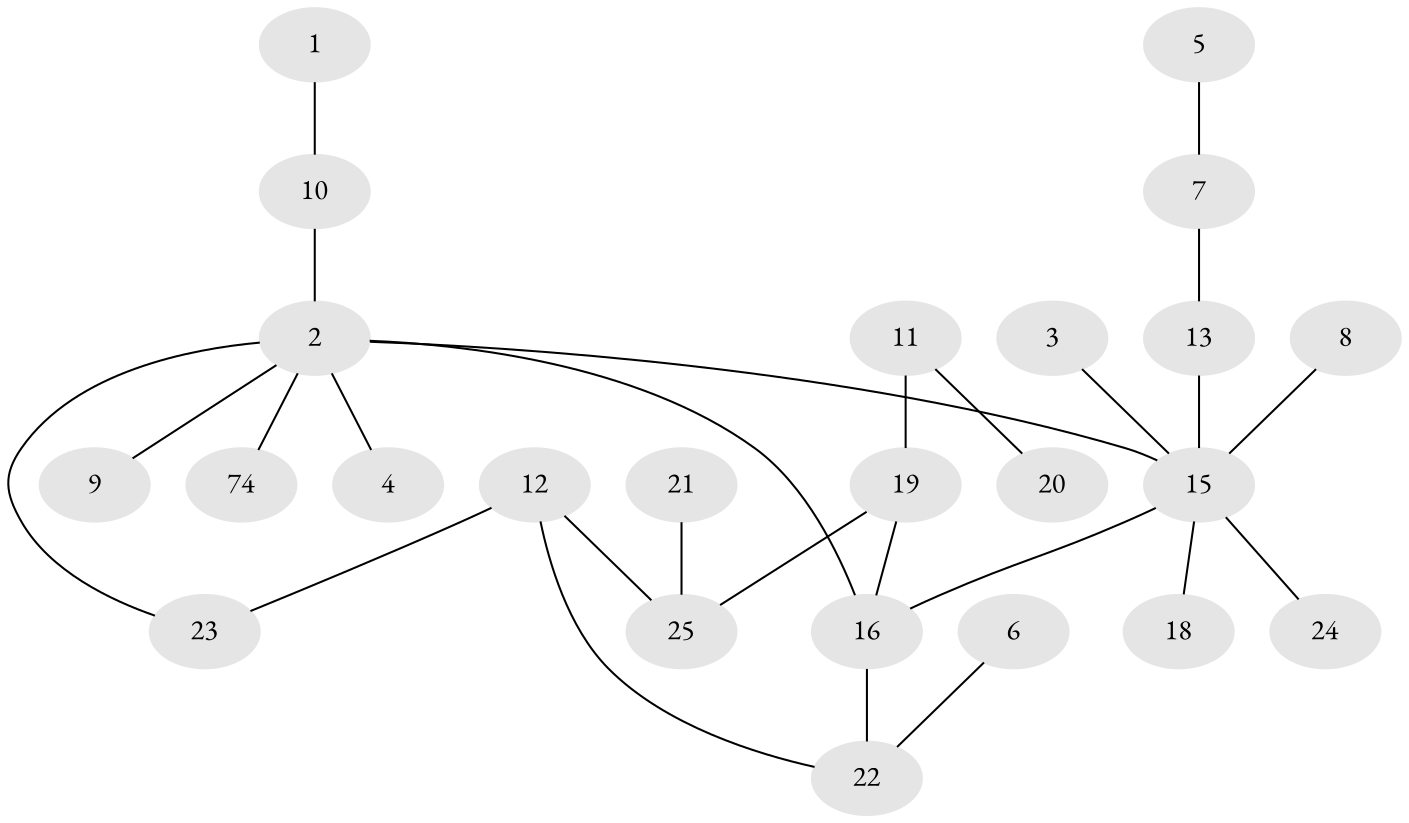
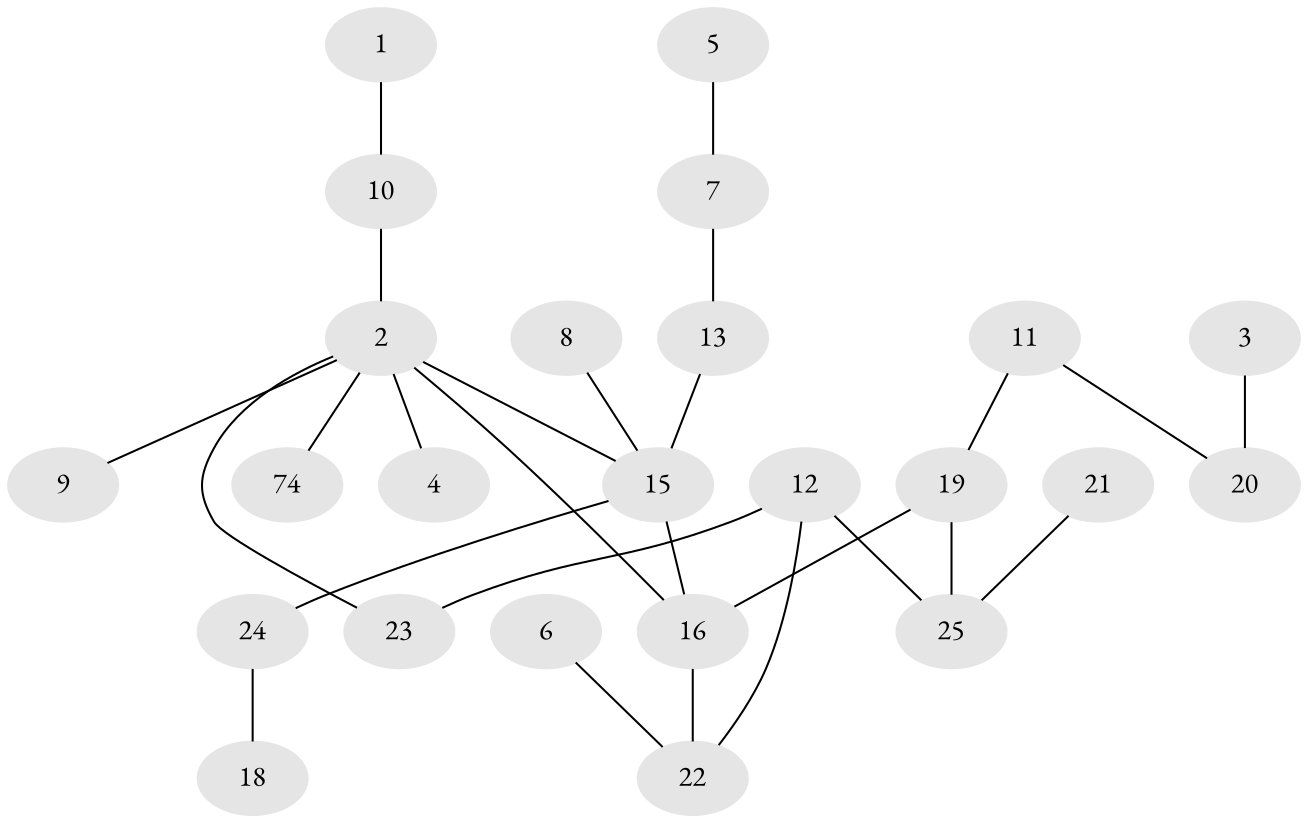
edge "3" -- "15": now "3" -- "20"
edge "15" -- "18": now "24" -- "18"
